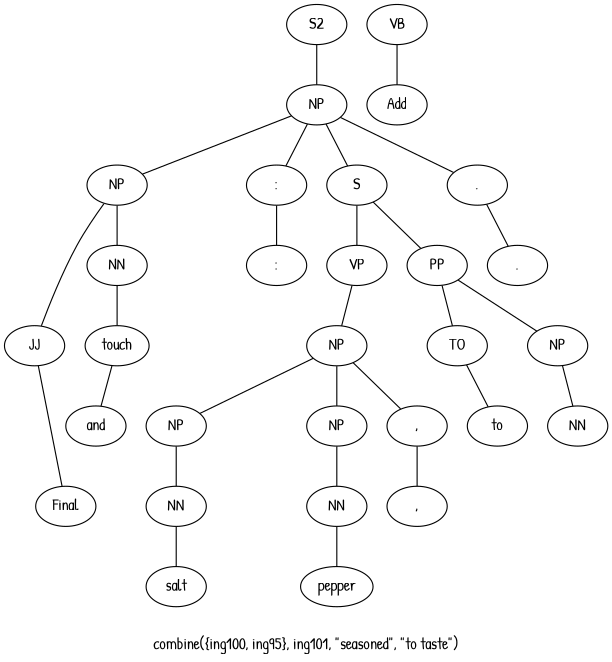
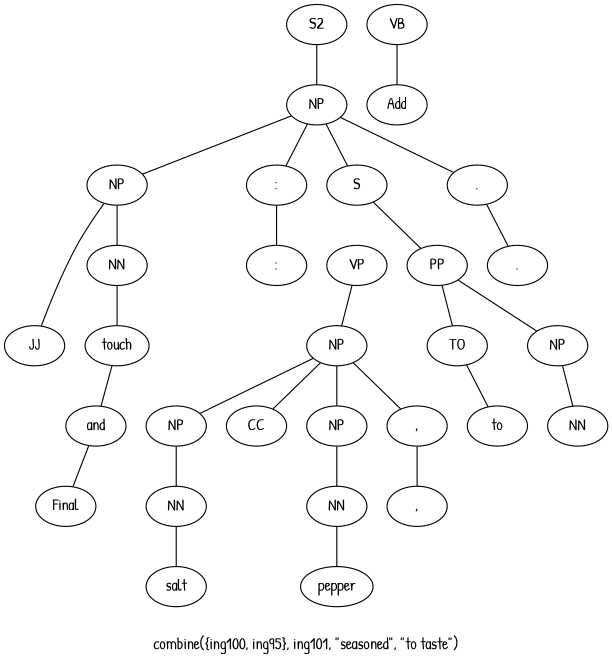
edge "S" -- "VP": removed
edge "JJ" -- "Final": now "and" -- "Final"
node "CC": added
